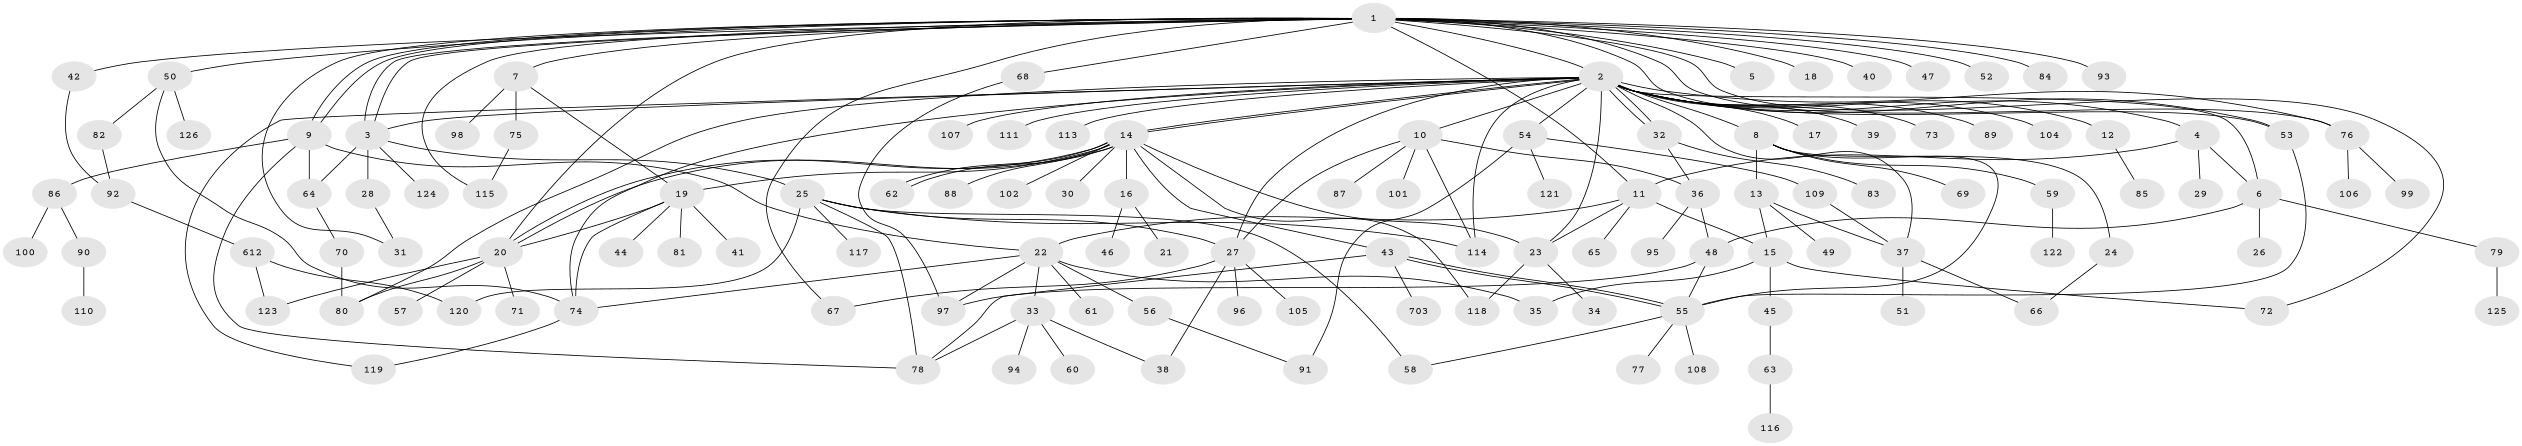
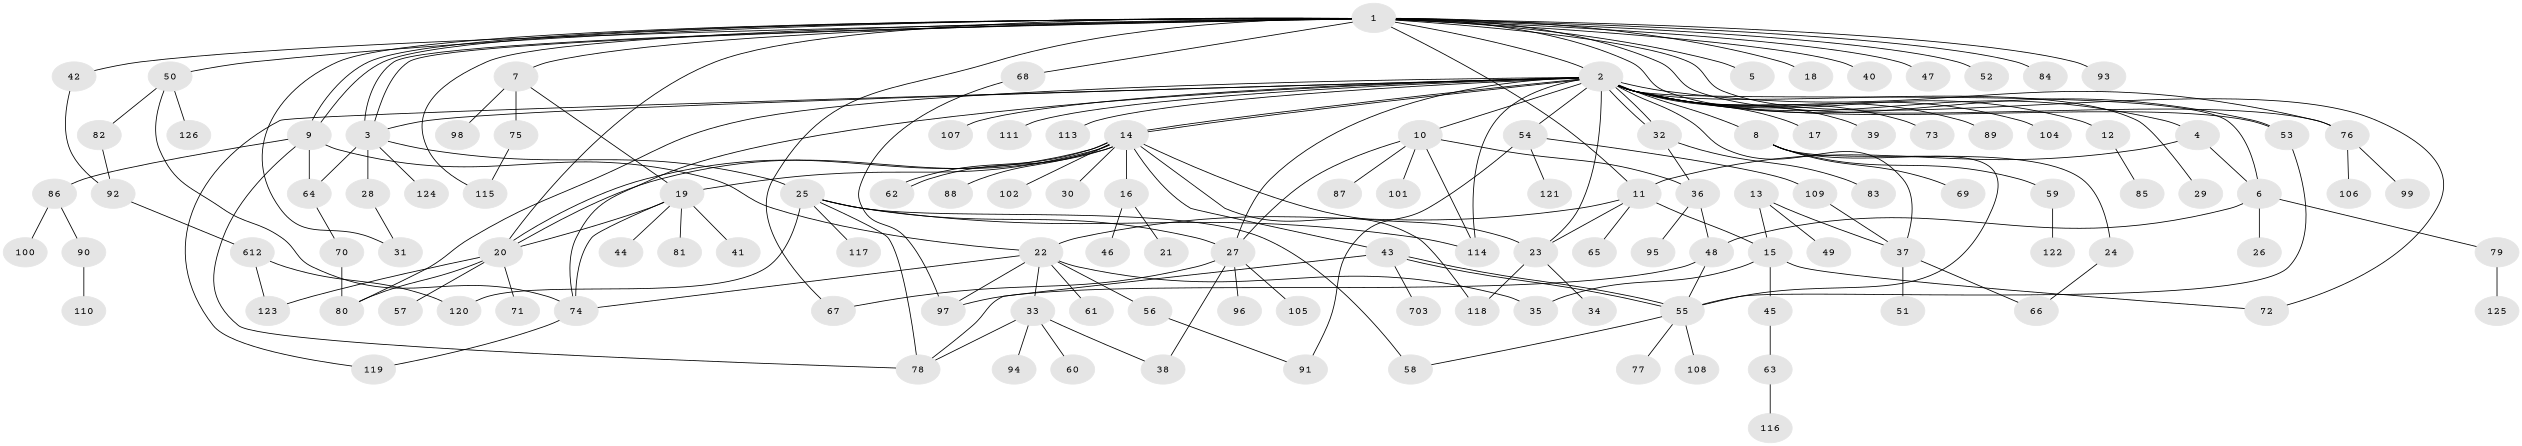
edge "8" -- "13": removed
edge "4" -- "29": now "2" -- "29"
